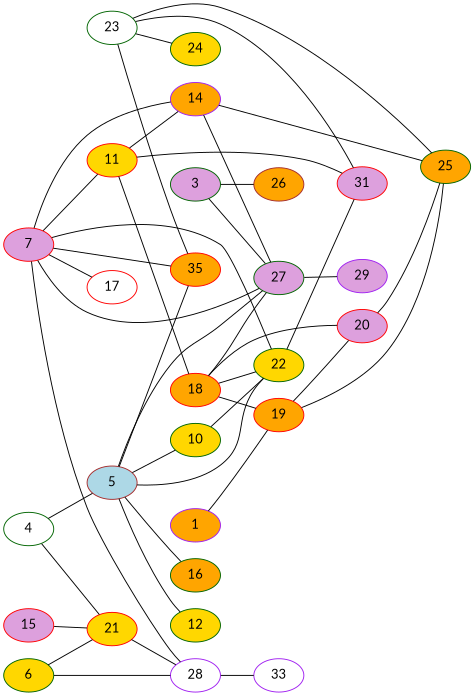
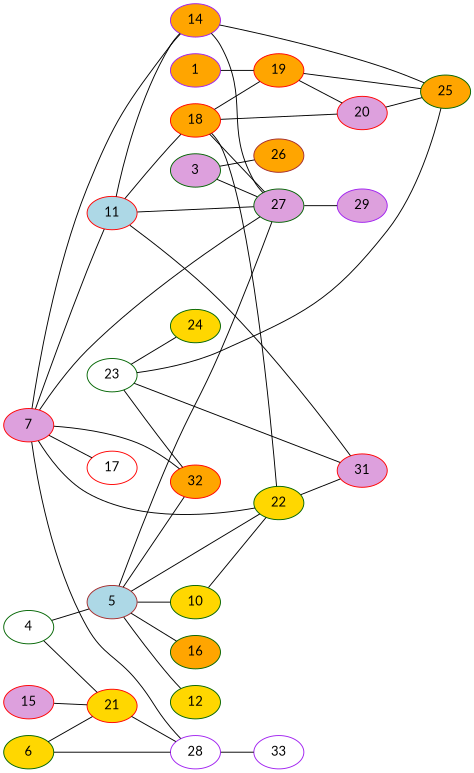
node "11": fillcolor gold -> lightblue
edge "27" -- "11": added
node "35": label "35" -> "32"
